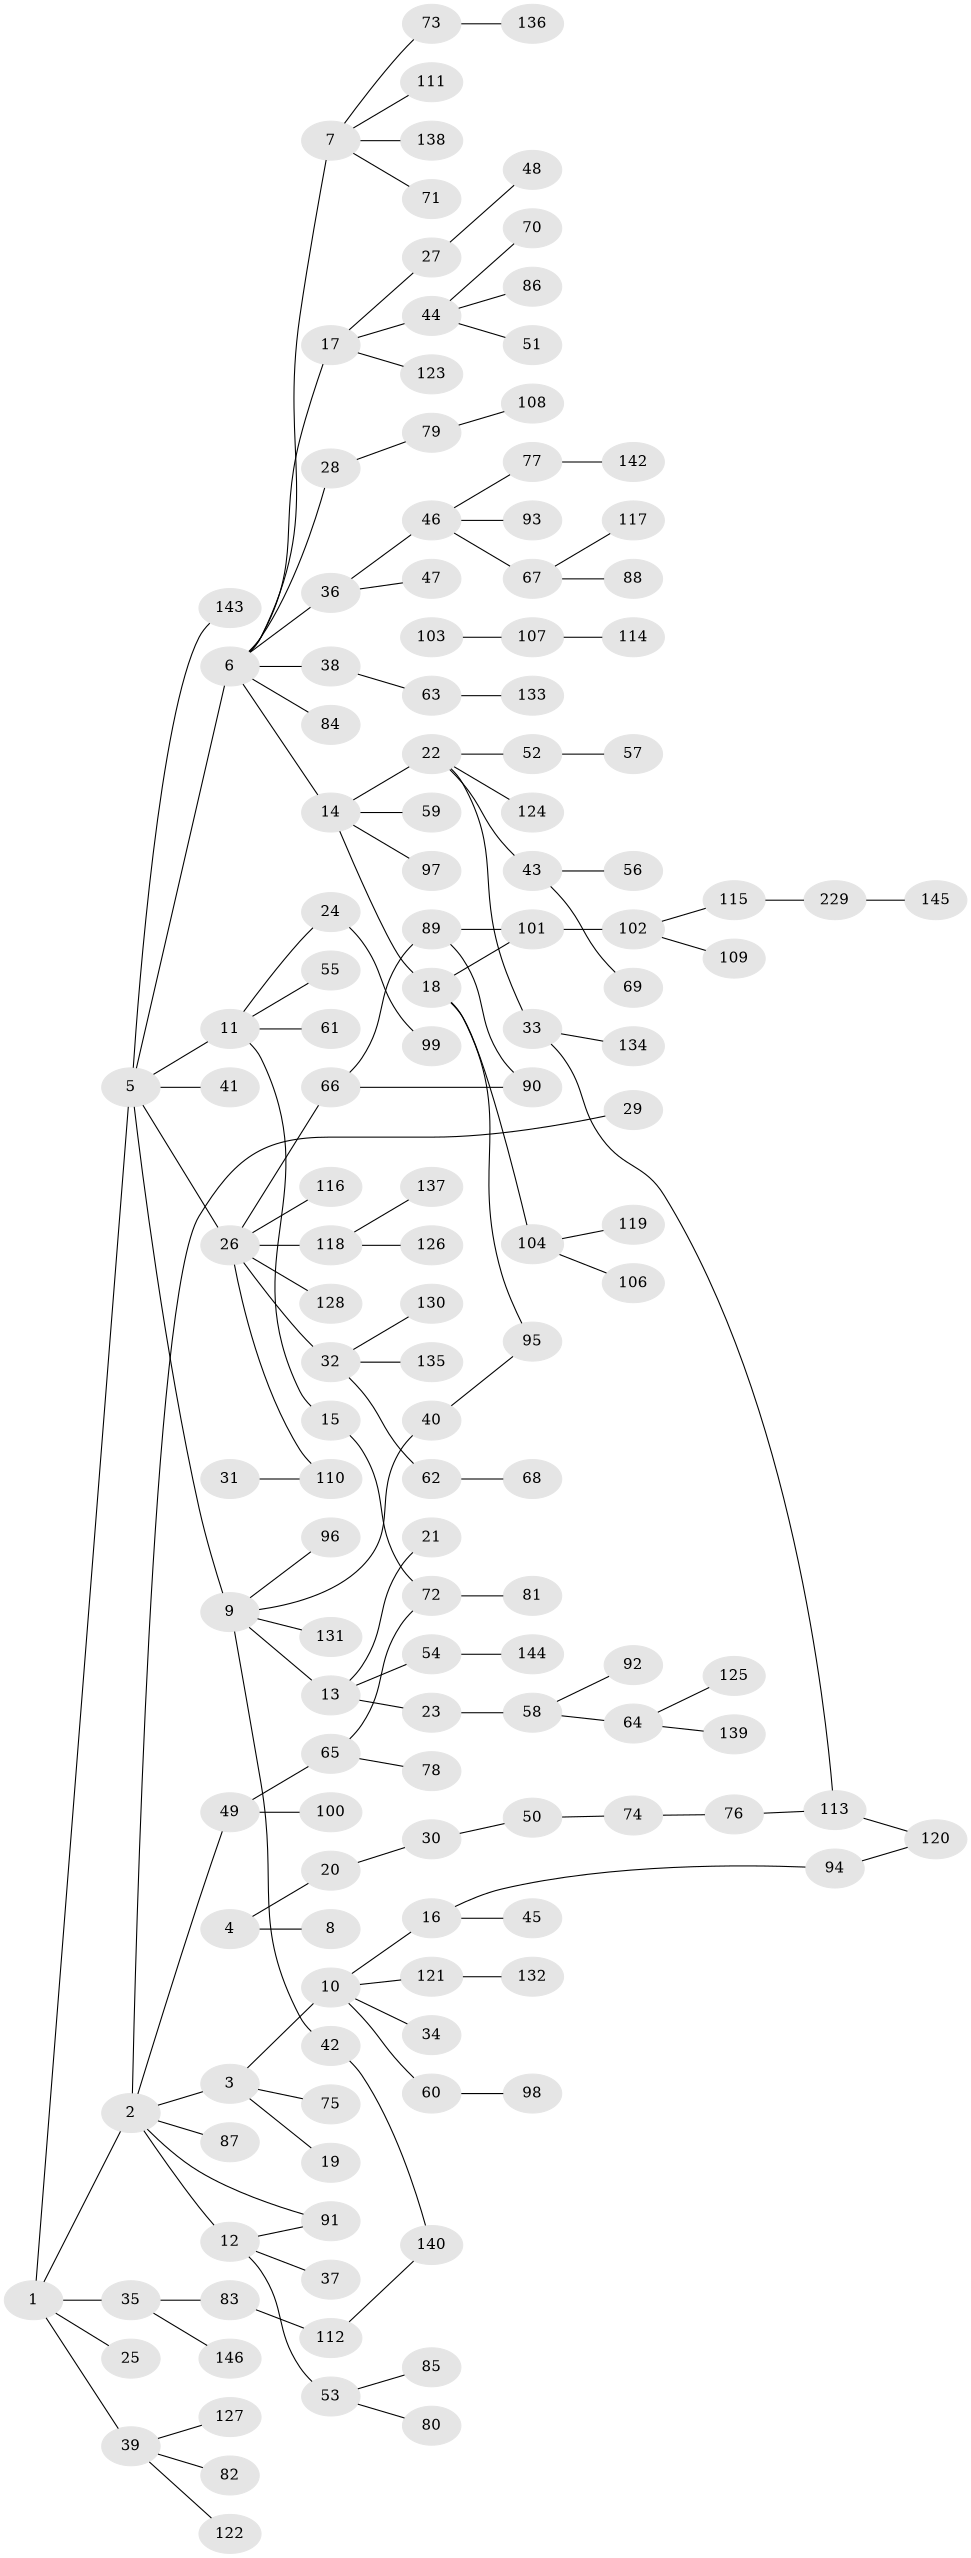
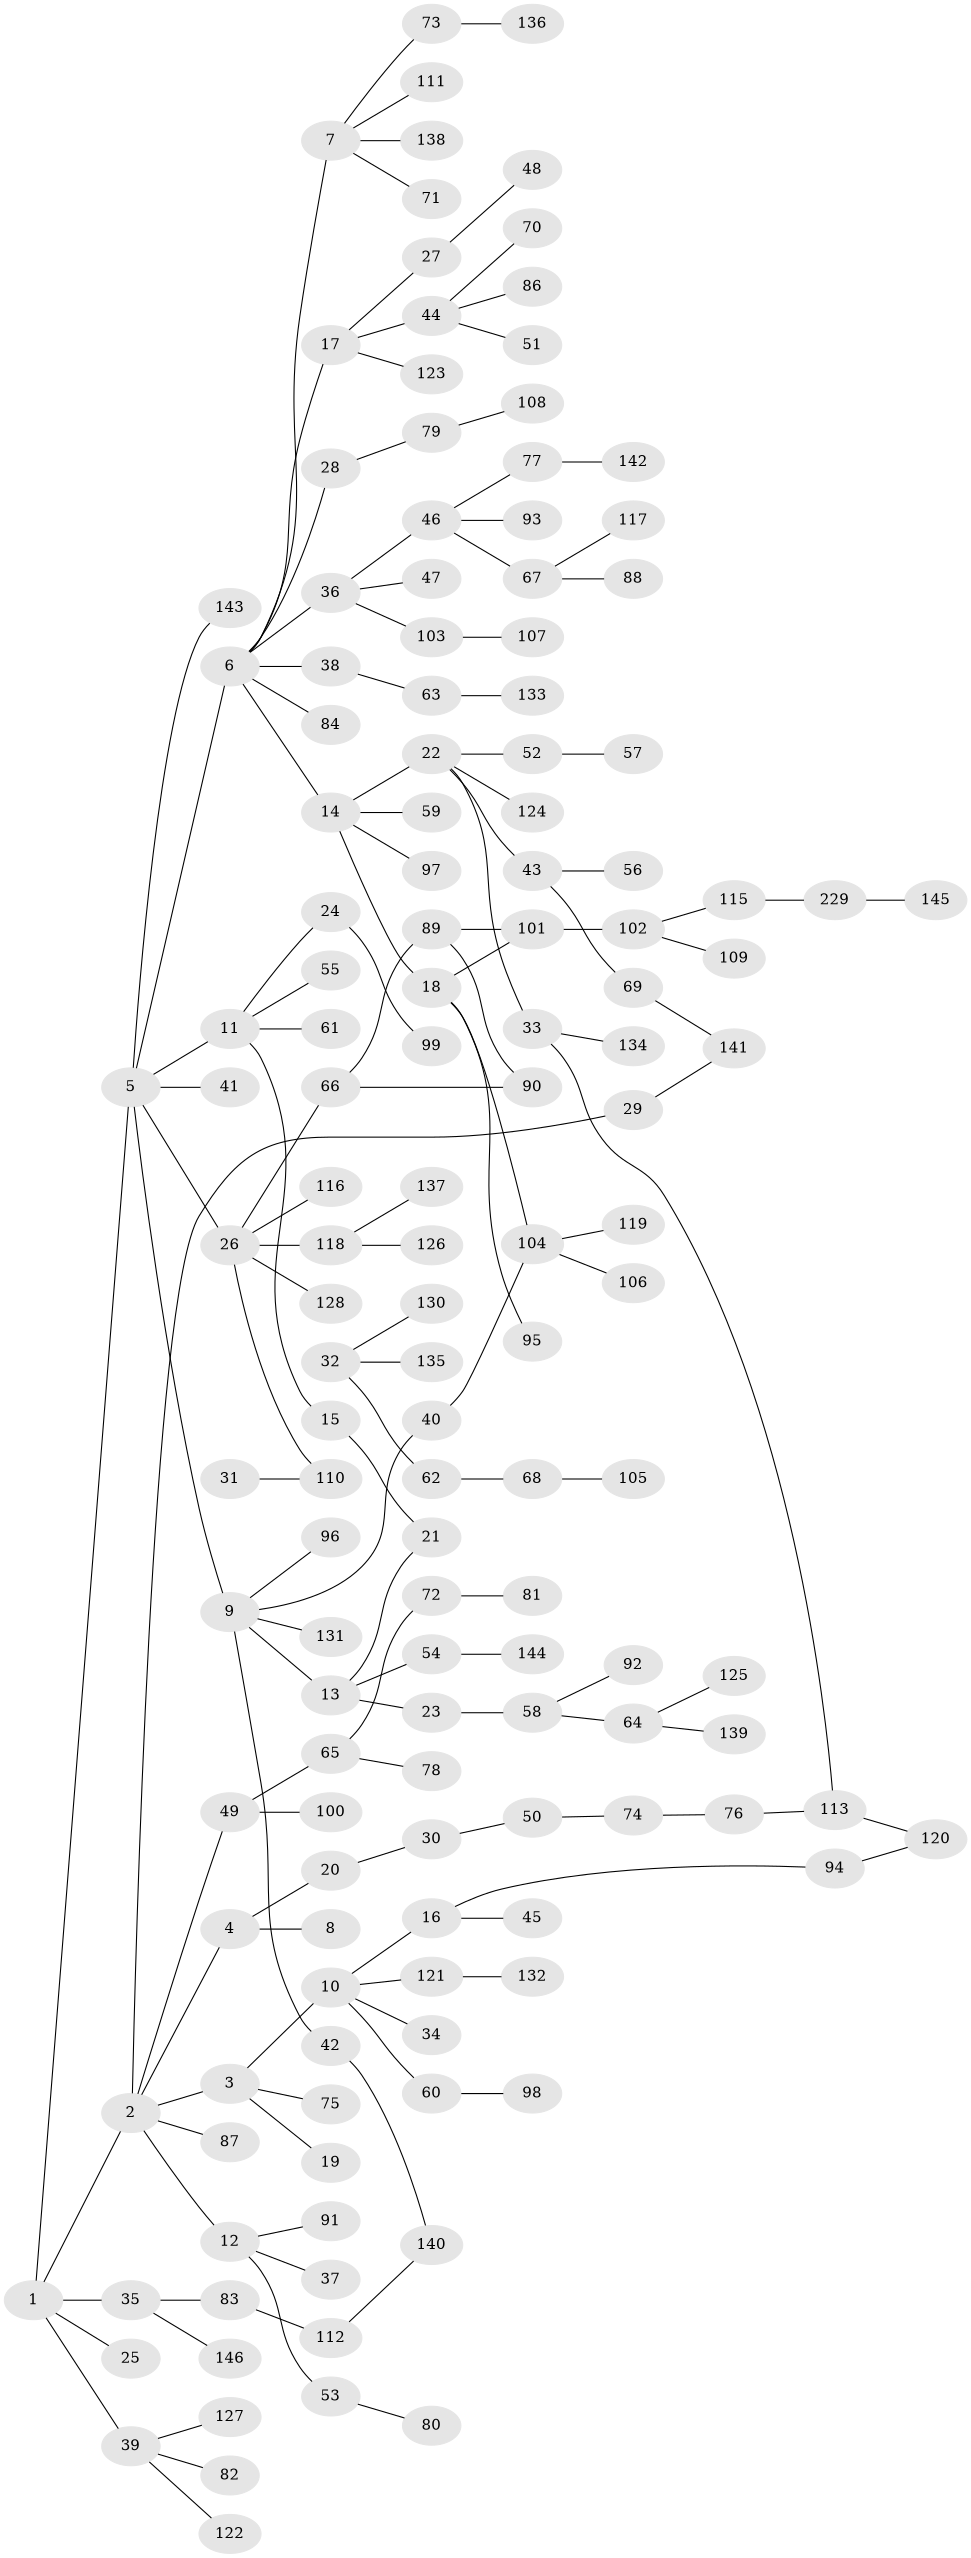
edge "36" -- "103": added
node "114": removed
node "141": added
edge "26" -- "32": removed
edge "95" -- "40": now "104" -- "40"
node "105": added
edge "15" -- "72": now "15" -- "21"
edge "2" -- "91": now "2" -- "4"
node "85": removed
